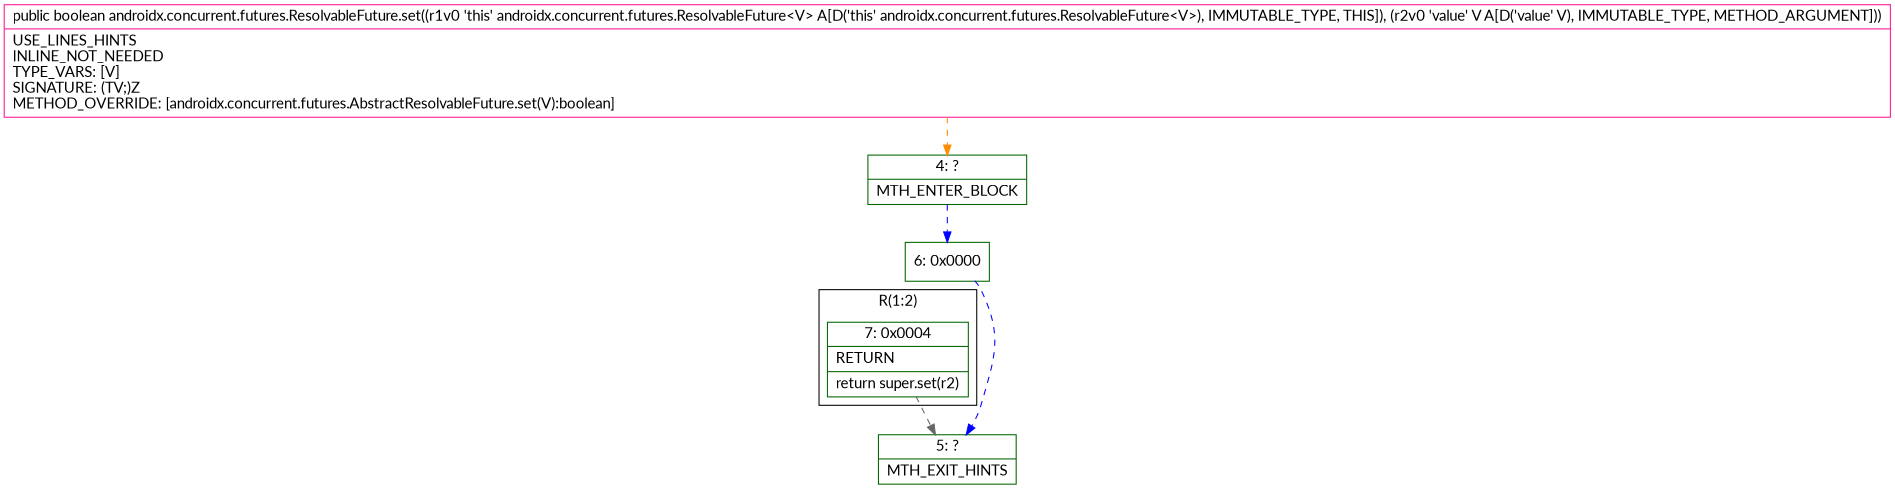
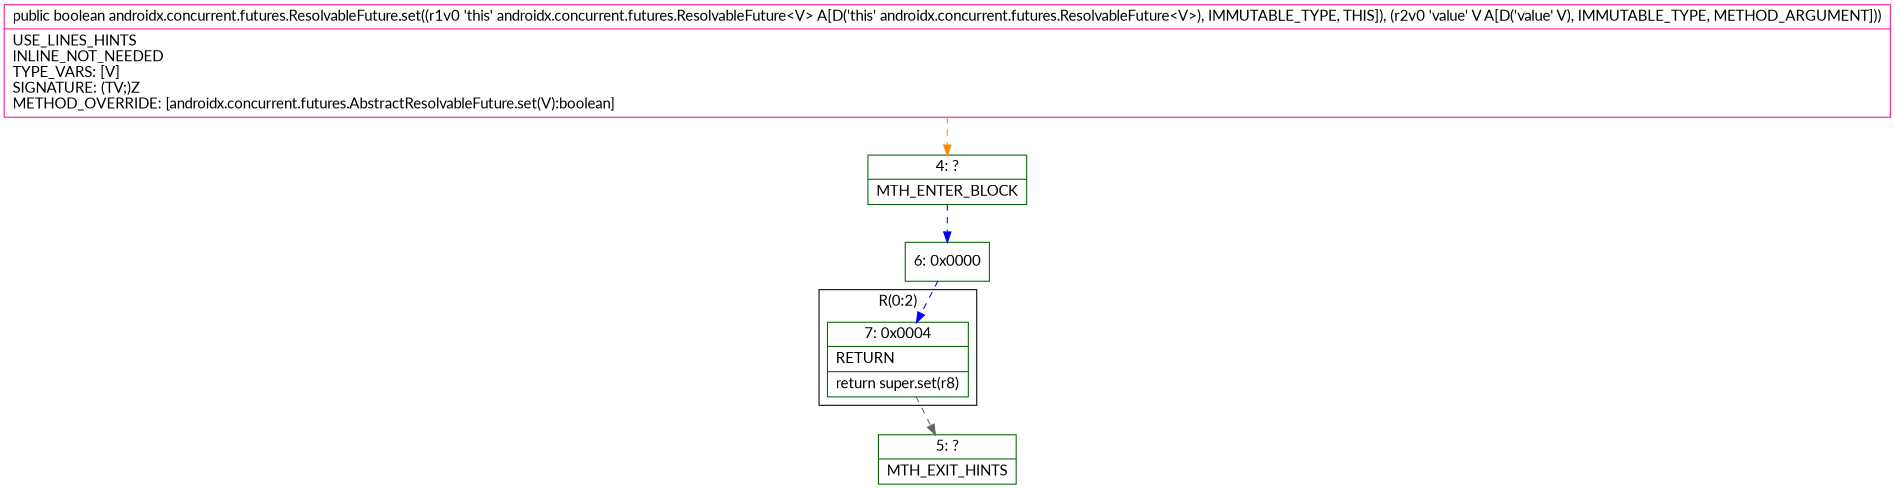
cluster "R(1:2)": label "R(1:2)" -> "R(0:2)"
edge "6: 0x0000" -> "5: ?": now "6: 0x0000" -> "7: 0x0004"
node "7: 0x0004": text "return super.set(r2)" -> "return super.set(r8)"
